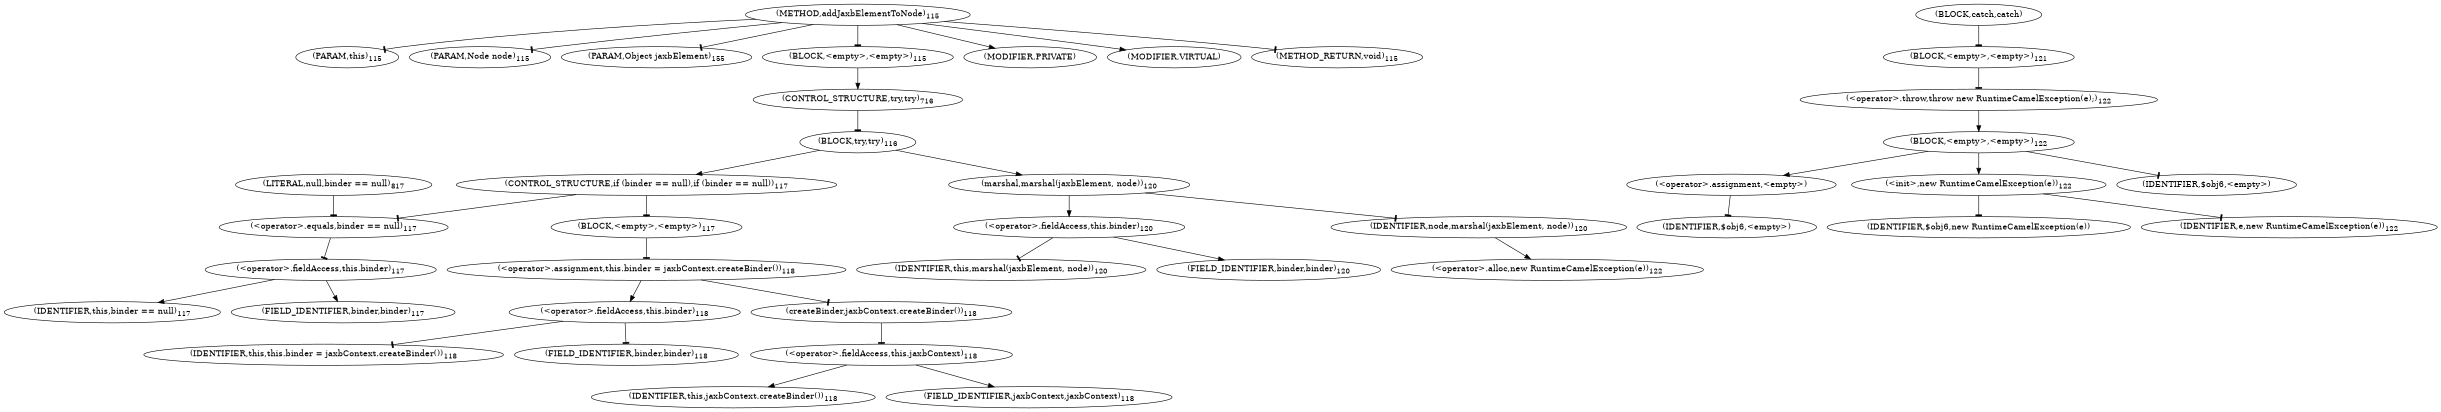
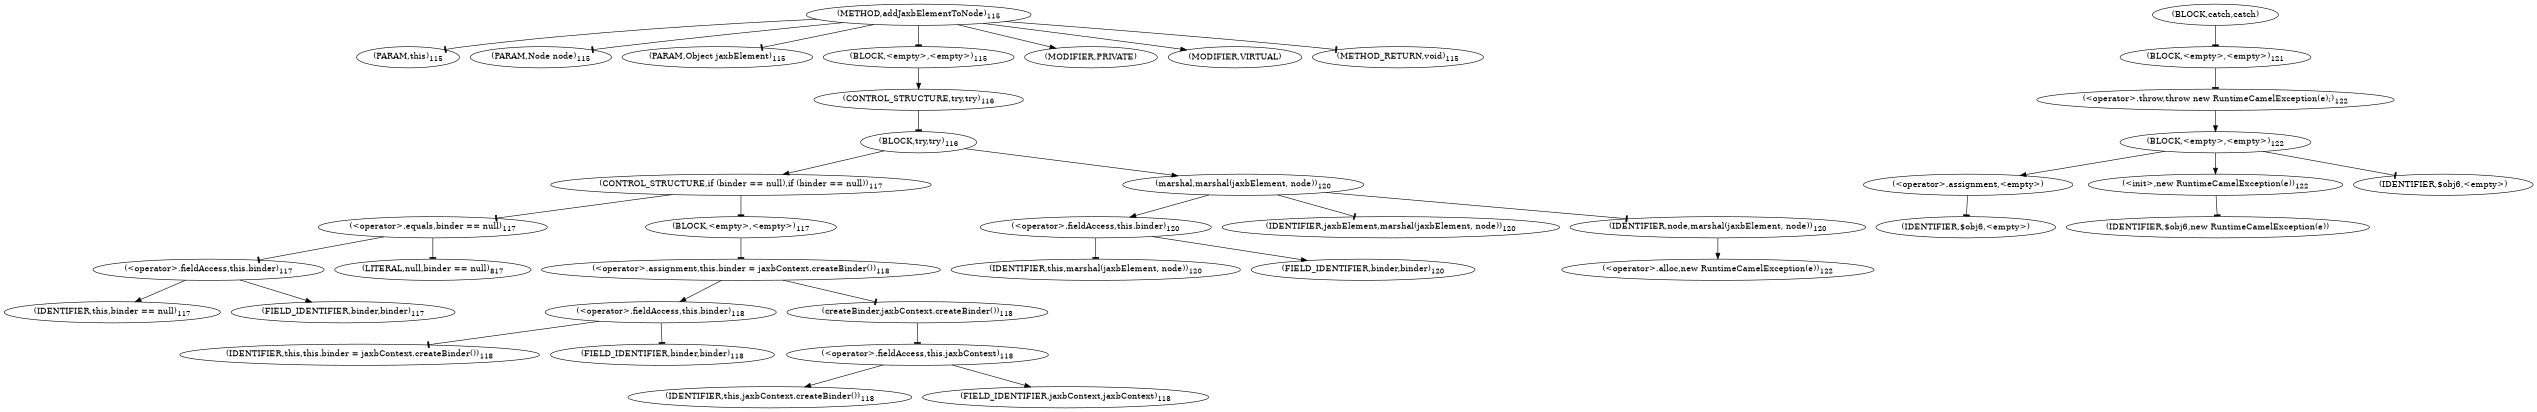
node "(PARAM,Object jaxbElement)": text "155" -> "115"
node "(CONTROL_STRUCTURE,try,try)": text "716" -> "116"
edge "(LITERAL,null,binder == null)" -> "(<operator>.equals,binder == null)": reversed
node "(IDENTIFIER,jaxbElement,marshal(jaxbElement, node))": added
node "(IDENTIFIER,e,new RuntimeCamelException(e))": removed
